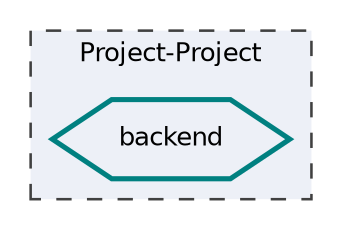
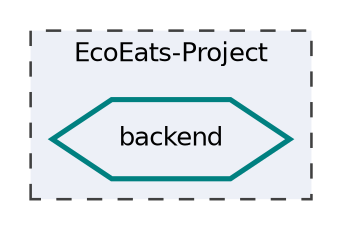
cluster "Project-Project": label "Project-Project" -> "EcoEats-Project"
